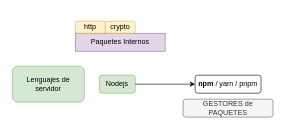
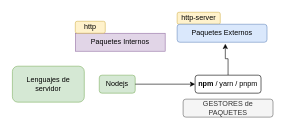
node "http-server": added
node "crypto": removed
node "Paquetes Externos": added
edge "npm / yarn / pnpm" -> "Paquetes Externos": added
